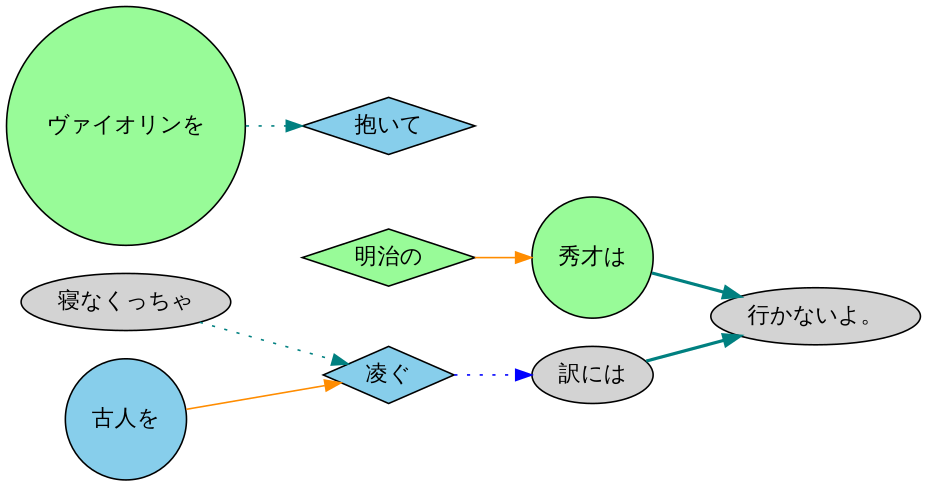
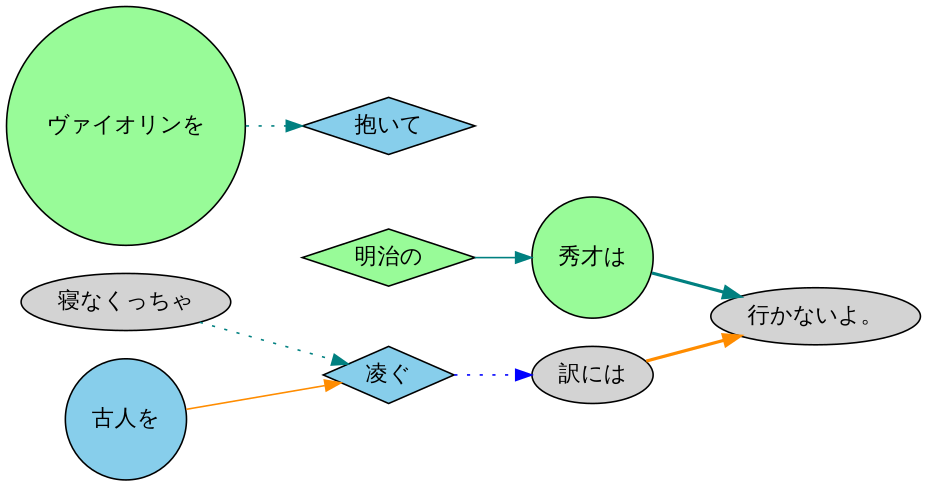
edge "明治の" -> "秀才は": color darkorange -> teal
edge "訳には" -> "行かないよ。": color teal -> darkorange
